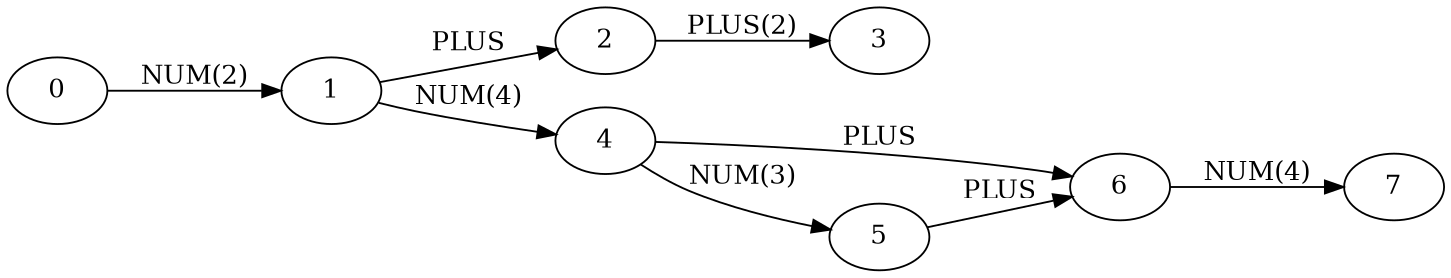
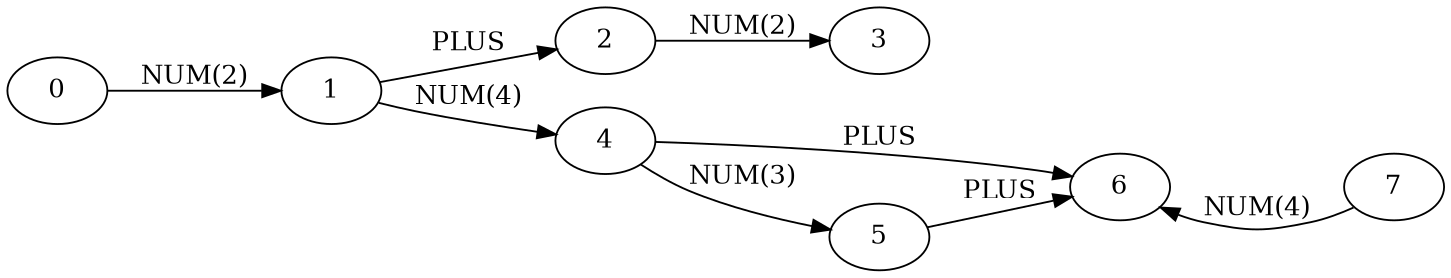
edge "2" -> "3": label "PLUS(2)" -> "NUM(2)"
edge "6" -> "7": reversed
